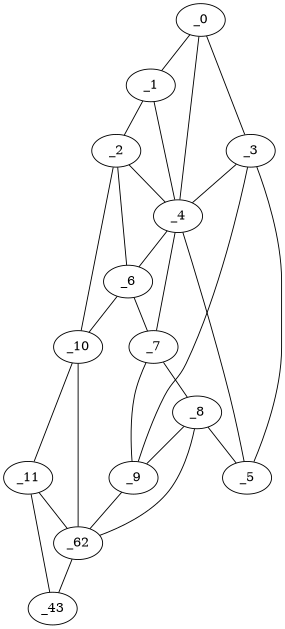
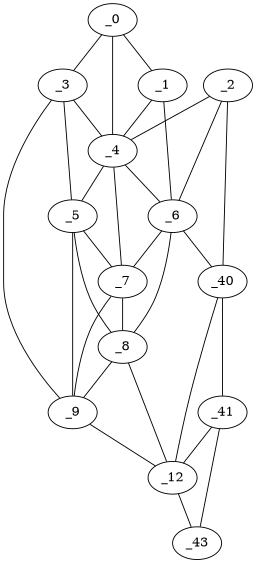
edge "_1" -- "_2": now "_1" -- "_6"
edge "_5" -- "_7": added
edge "_6" -- "_8": added
edge "_5" -- "_9": added
node "_10": label "_10" -> "_40"
node "_11": label "_11" -> "_41"
node "_62": label "_62" -> "_12"
